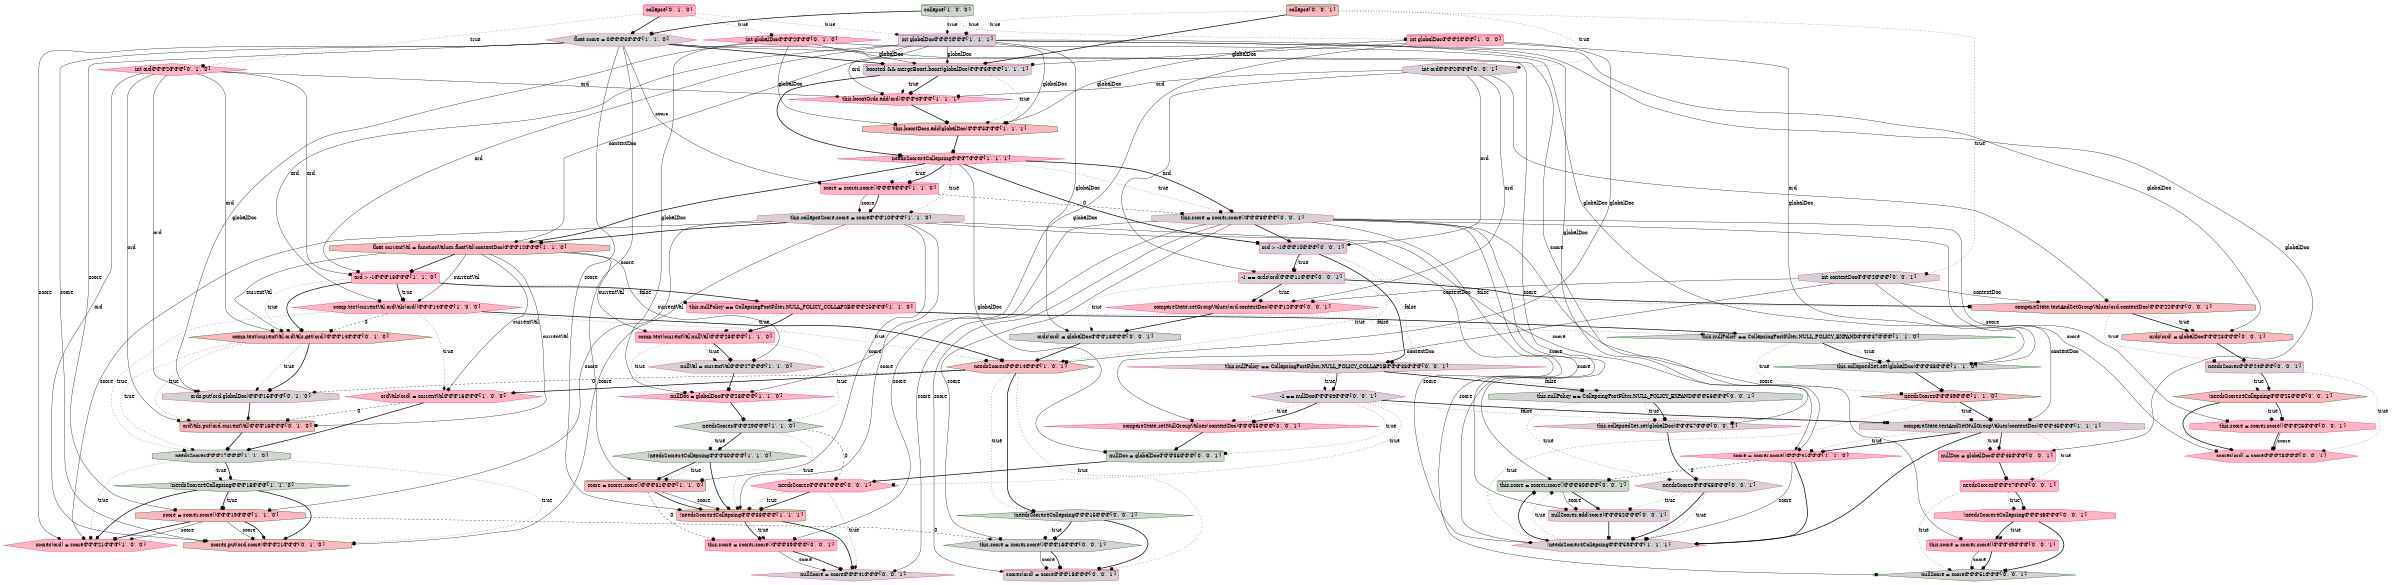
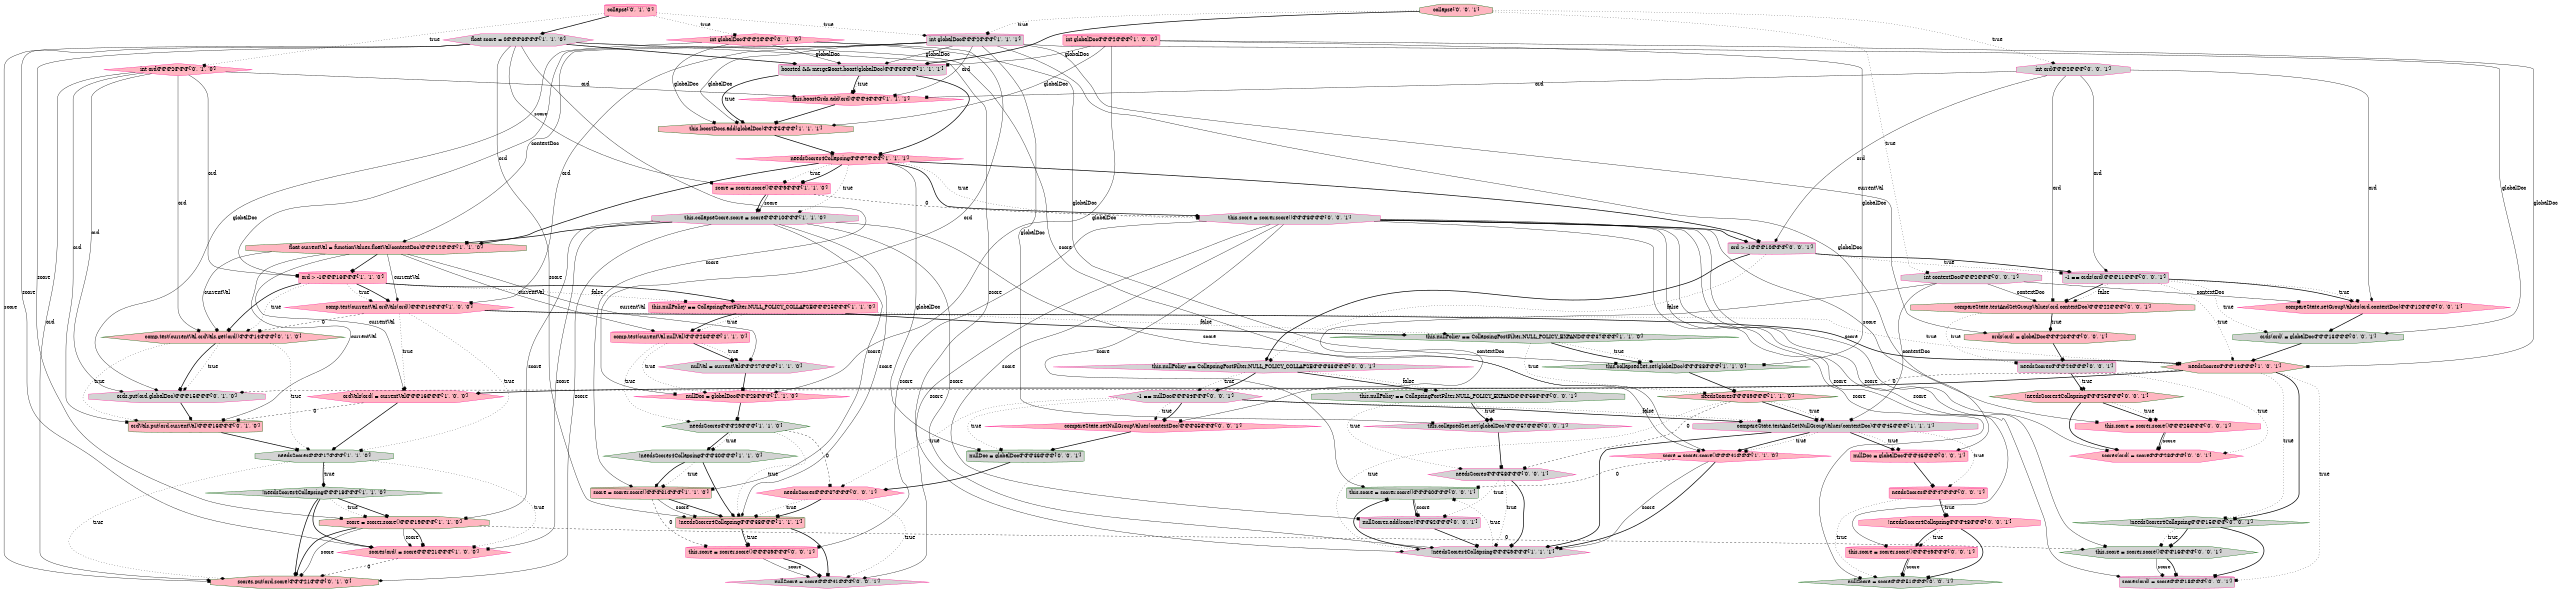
node "collapse['1', '0', '0']": removed
node "collapse['0', '0', '1']": shape cylinder -> octagon
edge "boosted && mergeBoost.boost(globalDoc)@@@3@@@['1', '1', '1']" -> "this.boostDocs.add(globalDoc)@@@5@@@['1', '1', '1']": style dotted -> bold
edge "int globalDoc@@@2@@@['1', '1', '1']" -> "ords(ord( = globalDoc@@@23@@@['0', '0', '1']": label "globalDoc" -> "currentVal"
edge "int globalDoc@@@2@@@['0', '1', '0']" -> "nullDoc = globalDoc@@@28@@@['1', '1', '0']": label "globalDoc" -> "ord"
edge "needsScores@@@39@@@['1', '1', '0']" -> "needsScores@@@58@@@['0', '0', '1']": added, label "0"
edge "-1 == nullDoc@@@34@@@['0', '0', '1']" -> "needsScores@@@37@@@['0', '0', '1']": arrowhead box -> diamond
edge "scores(ord( = score@@@21@@@['1', '0', '0']" -> "scores.put(ord,score)@@@21@@@['0', '1', '0']": added, label "0"
